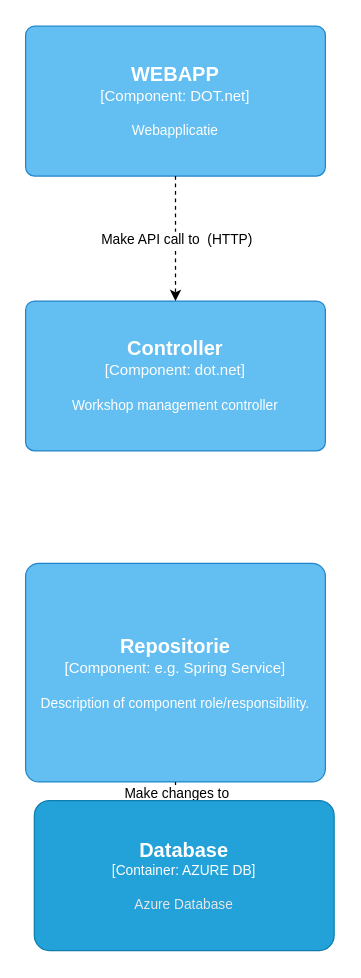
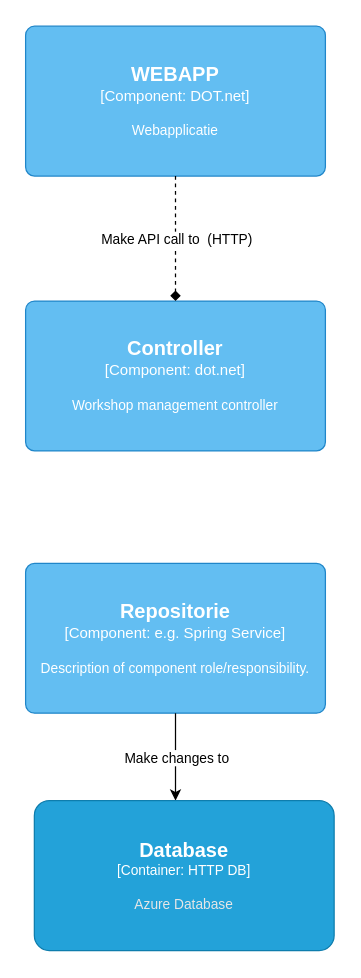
edge "WEBAPP [Component: DOT.net] Webapplicatie" -> "Controller [Component: dot.net] Workshop management controller": arrowhead classic -> diamond
node "Repositorie [Component: e.g. Spring Service] Description of component role/responsibility.": size 300x219 -> 300x150
node "Database [Container: AZURE DB] Azure Database": label "Database [Container: AZURE DB] Azure Database" -> "Database [Container: HTTP DB] Azure Database"
